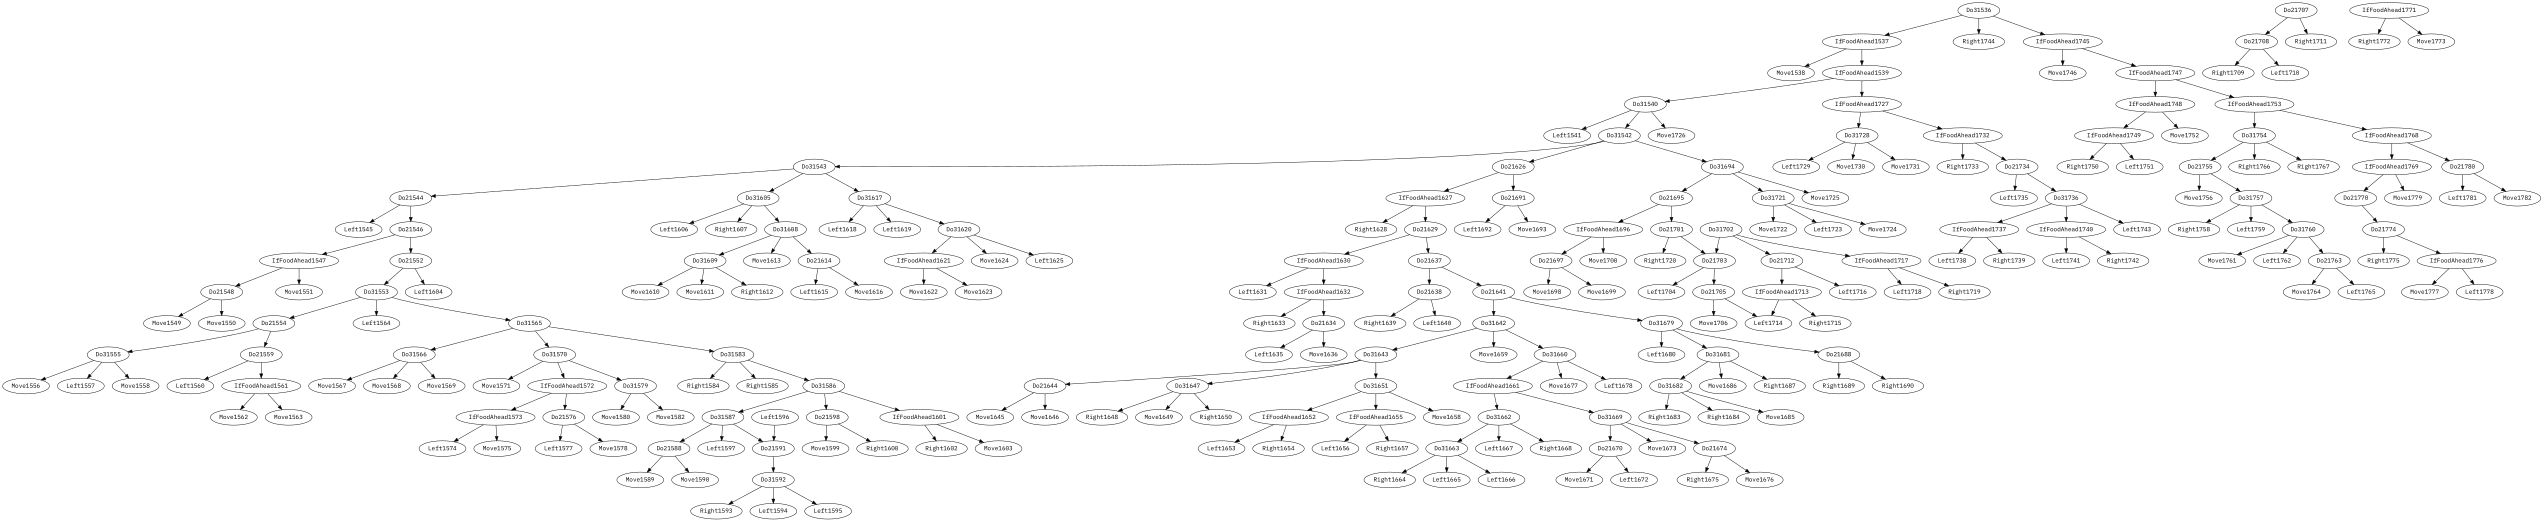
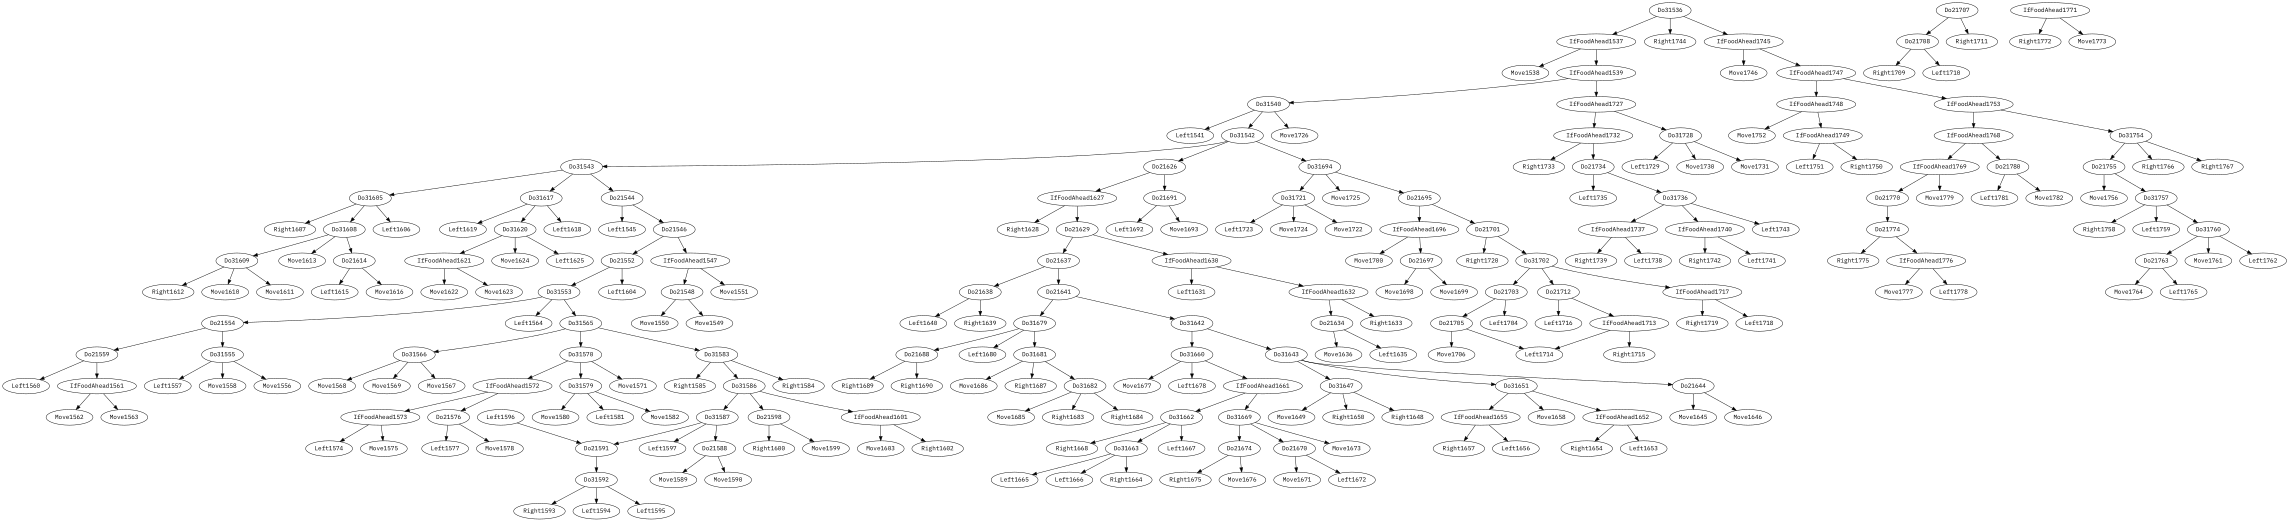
edge "Do21701" -> "Do21703": now "Do21701" -> "Do31702"
node "Move1659": removed
node "Left1581": added
